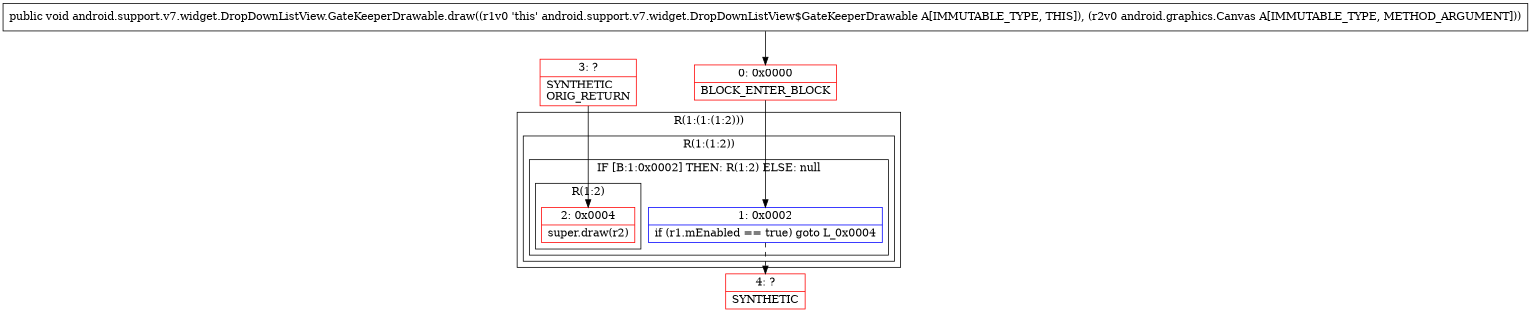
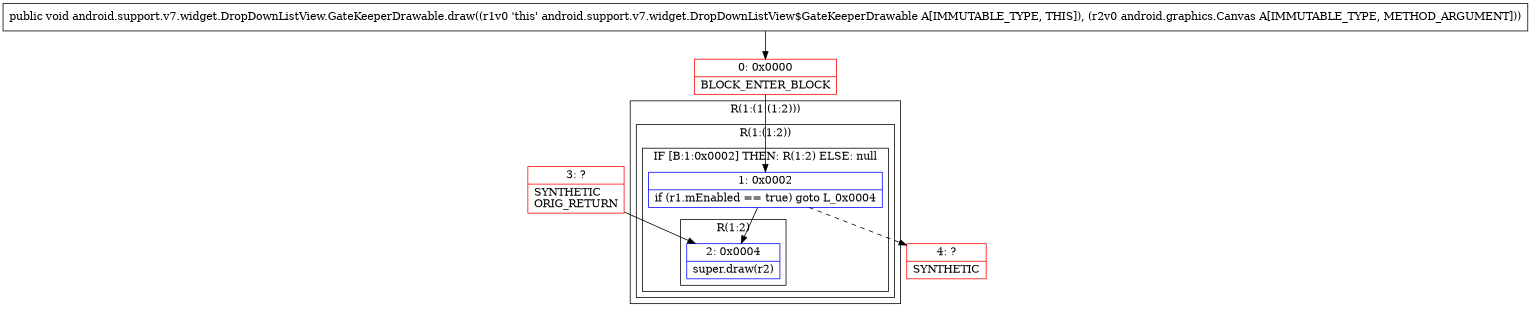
node "2: 0x0004": color red -> blue
edge "1: 0x0002" -> "2: 0x0004": added
